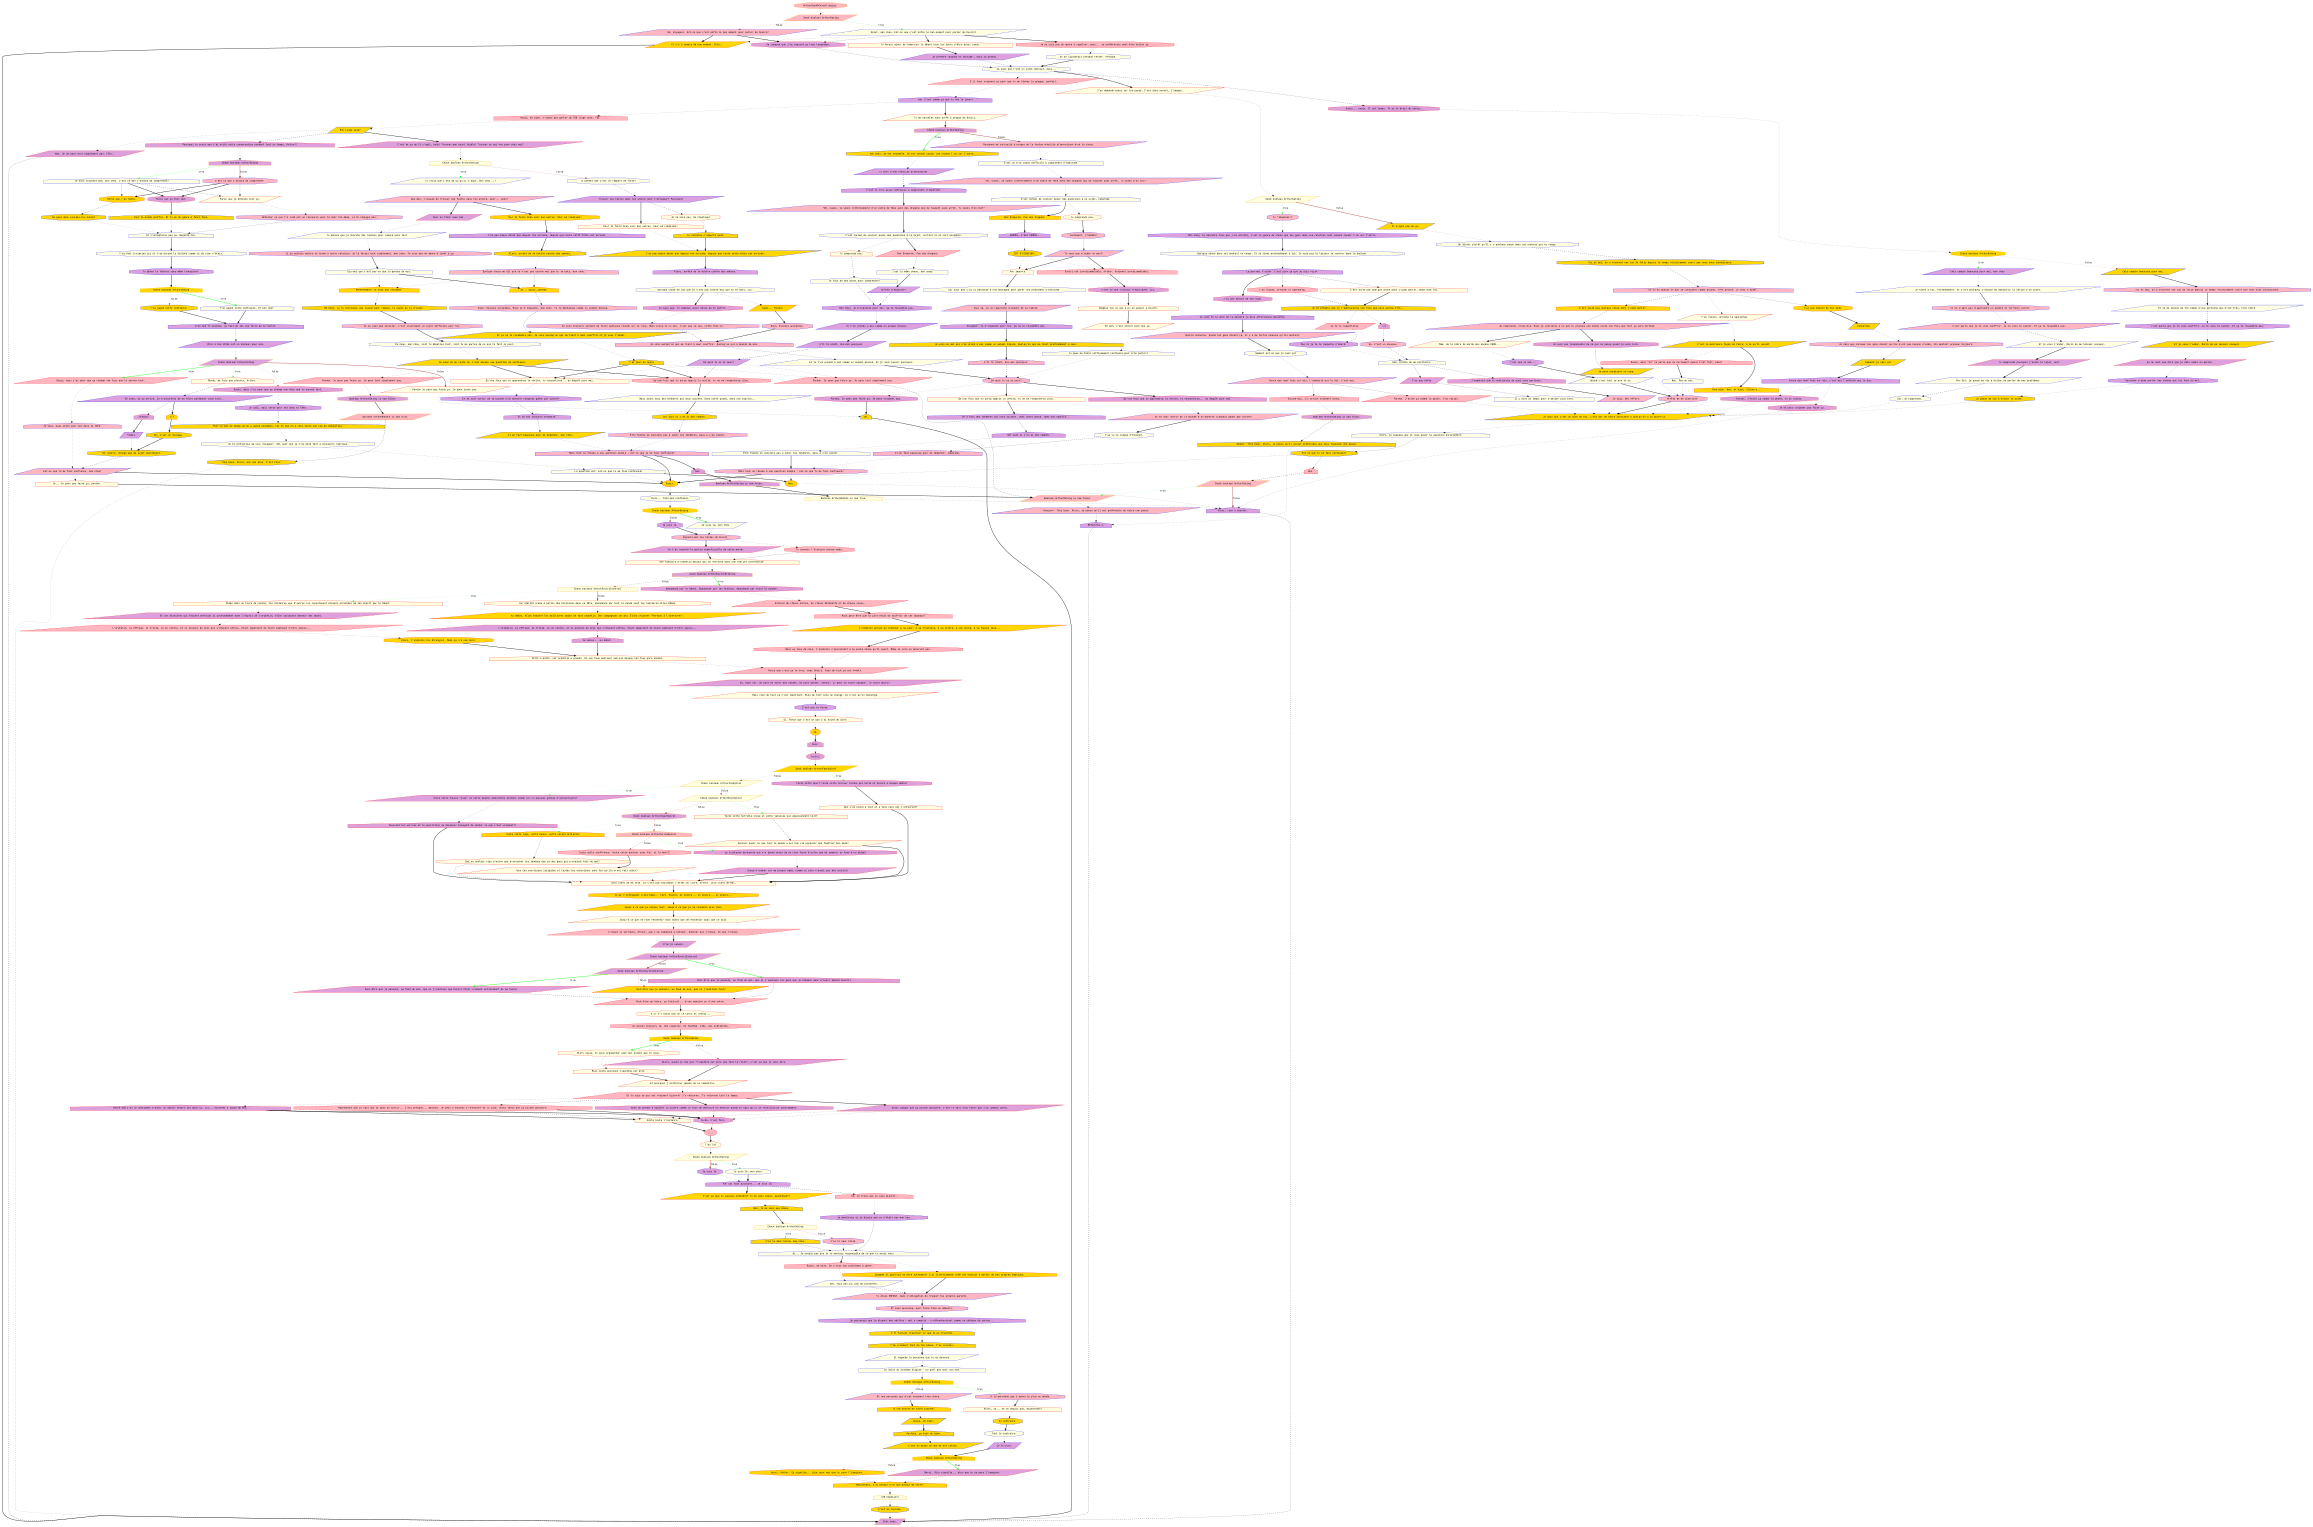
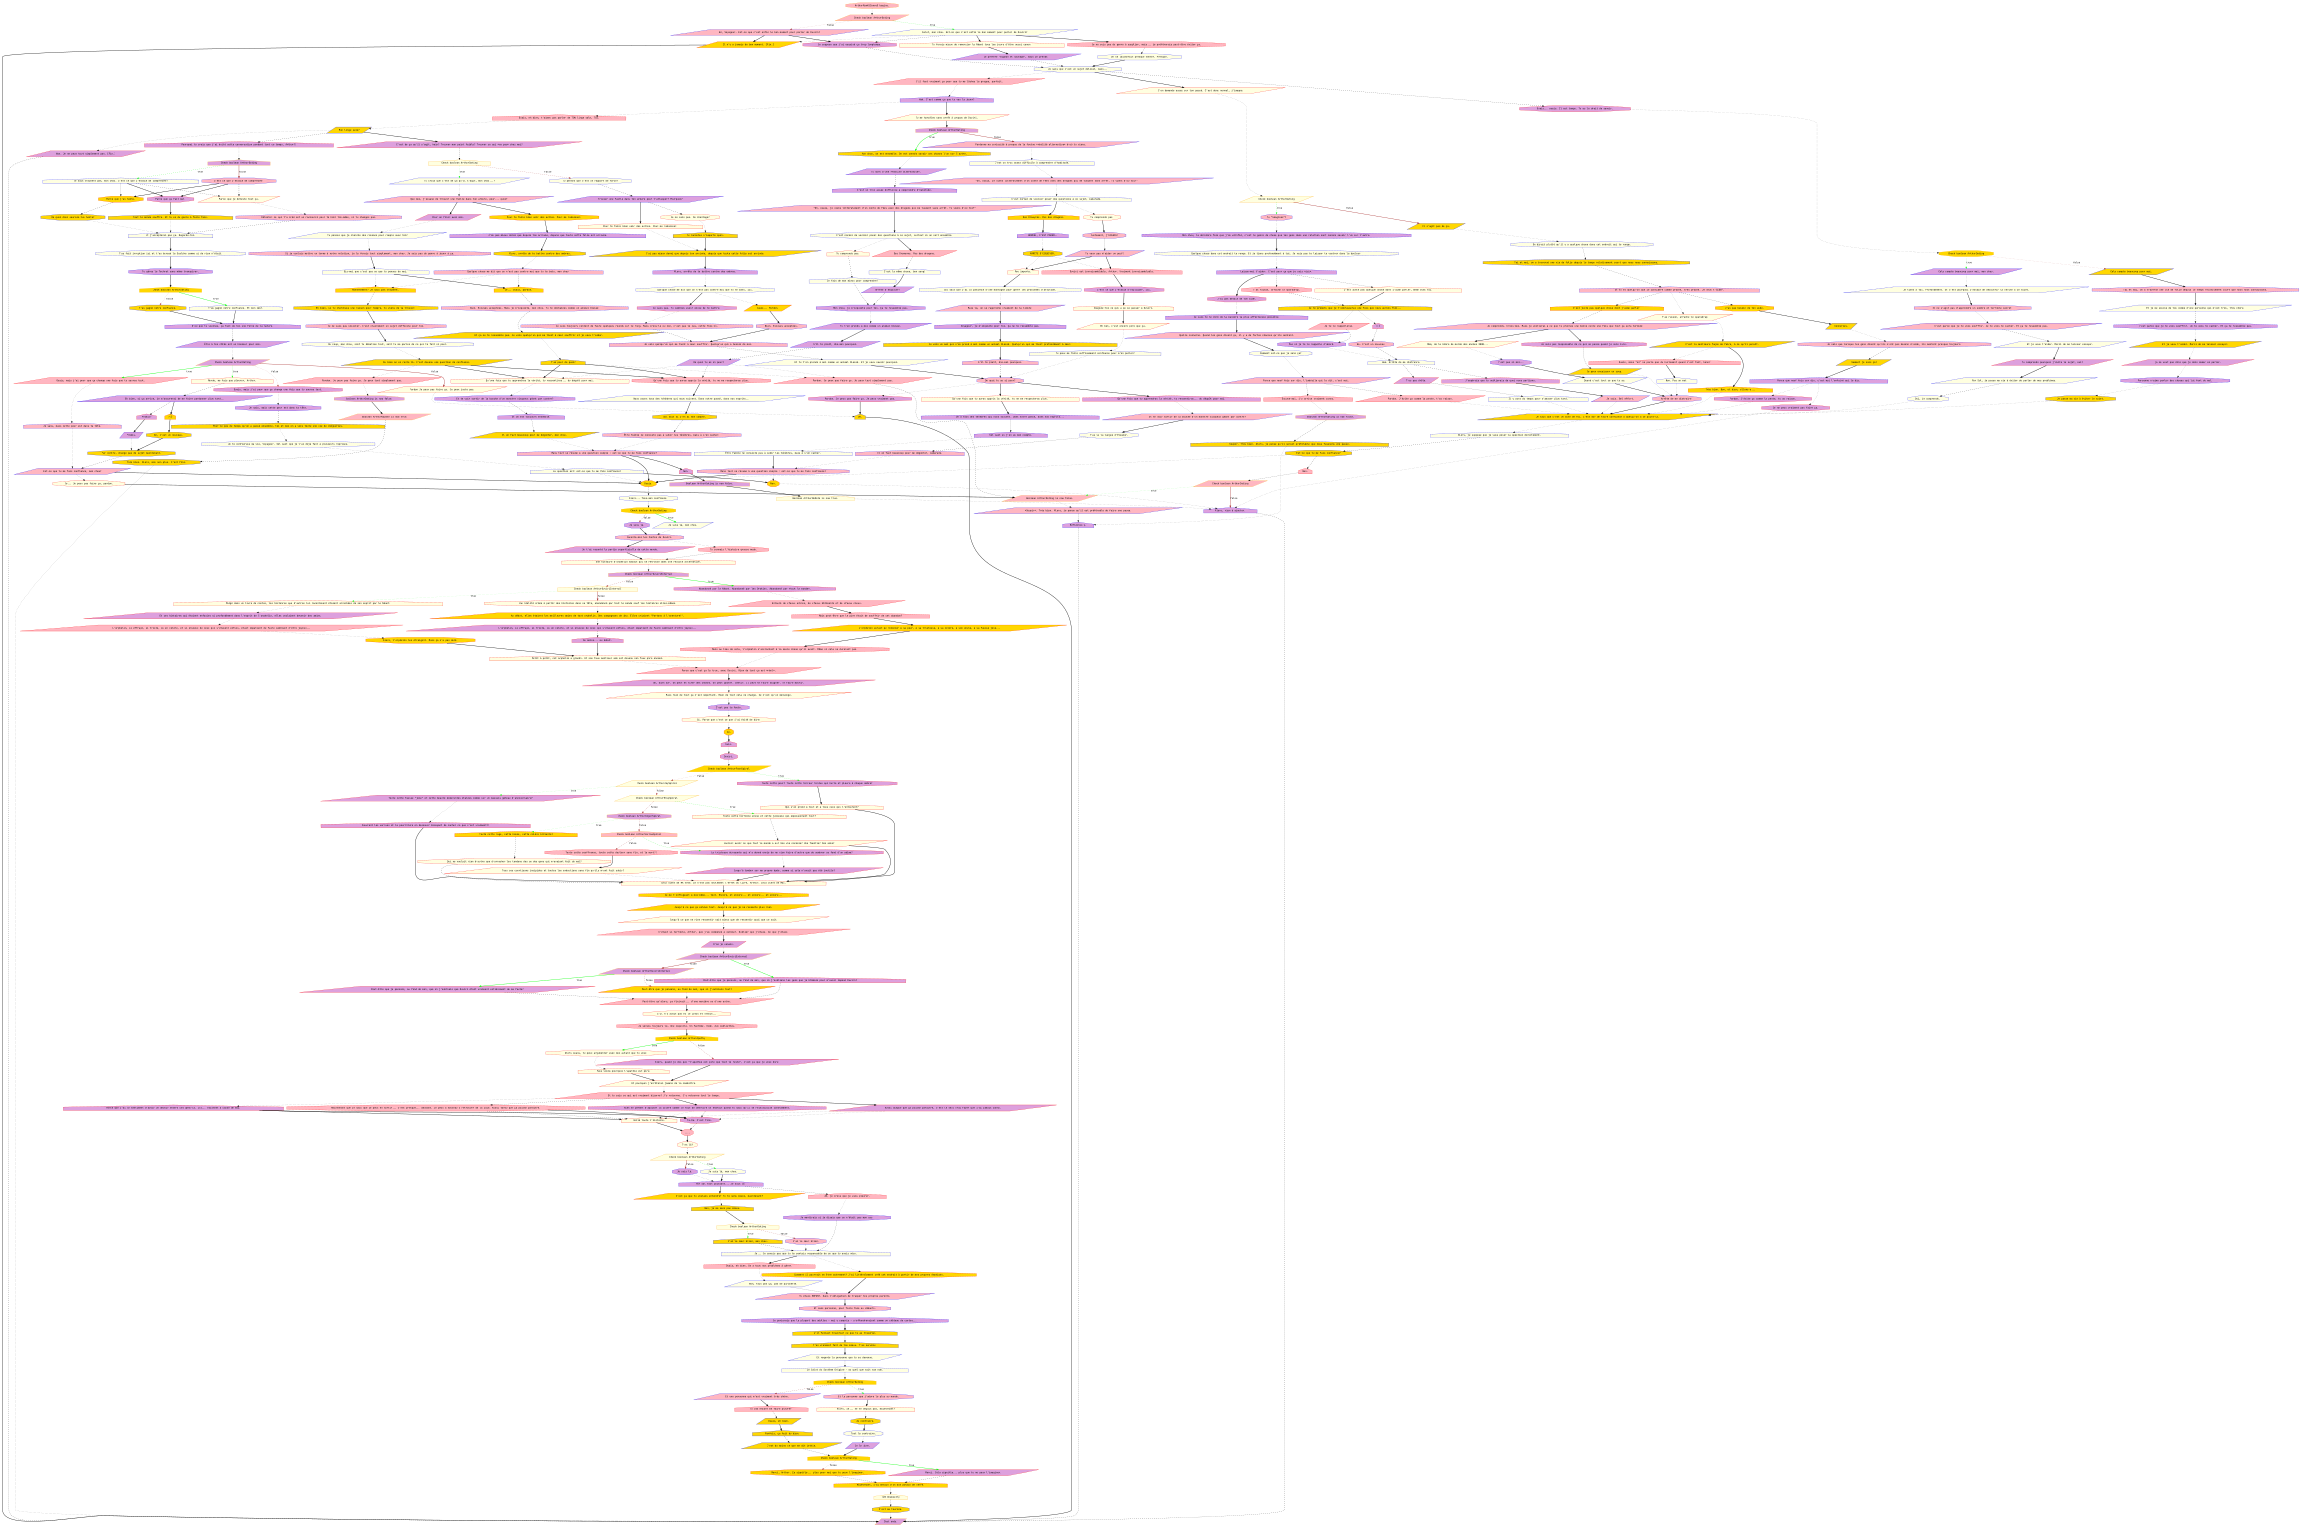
node "EST D'ESQUIVER.": label "EST D'ESQUIVER." -> "ARRÊTE D'ESQUIVER."
node "Je... Je peux pas faire ça, pardon.": shape house -> octagon
node "Tu vas encore me faire pleurer.": fillcolor gold -> lightpink
